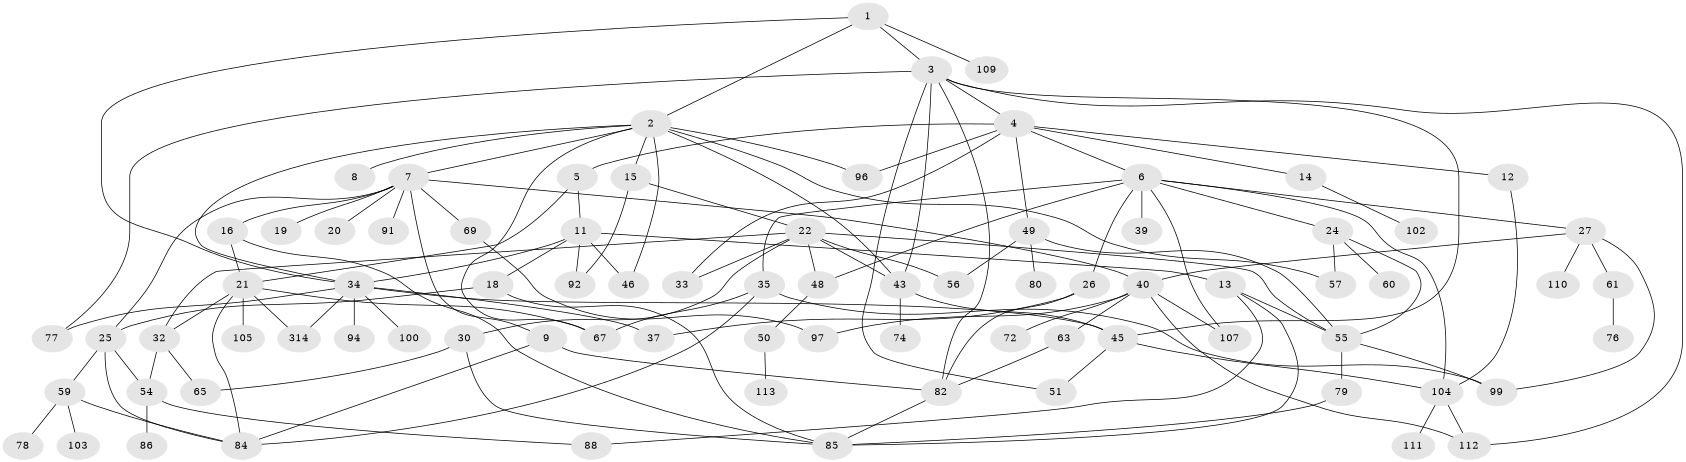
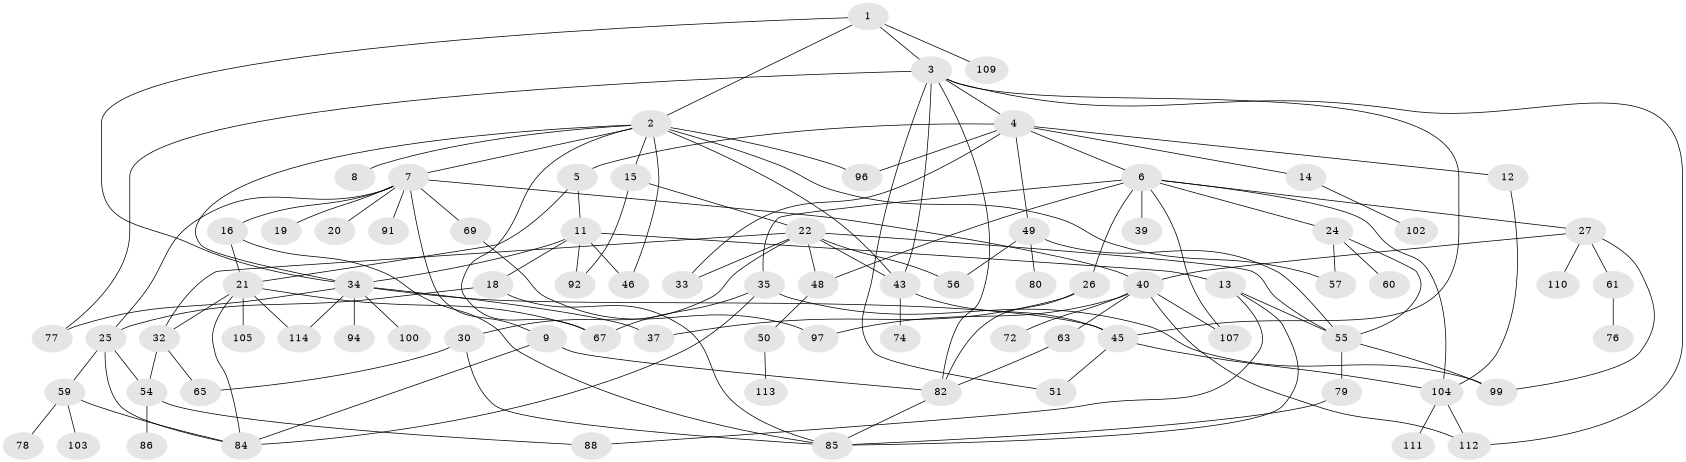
node "314": label "314" -> "114"
